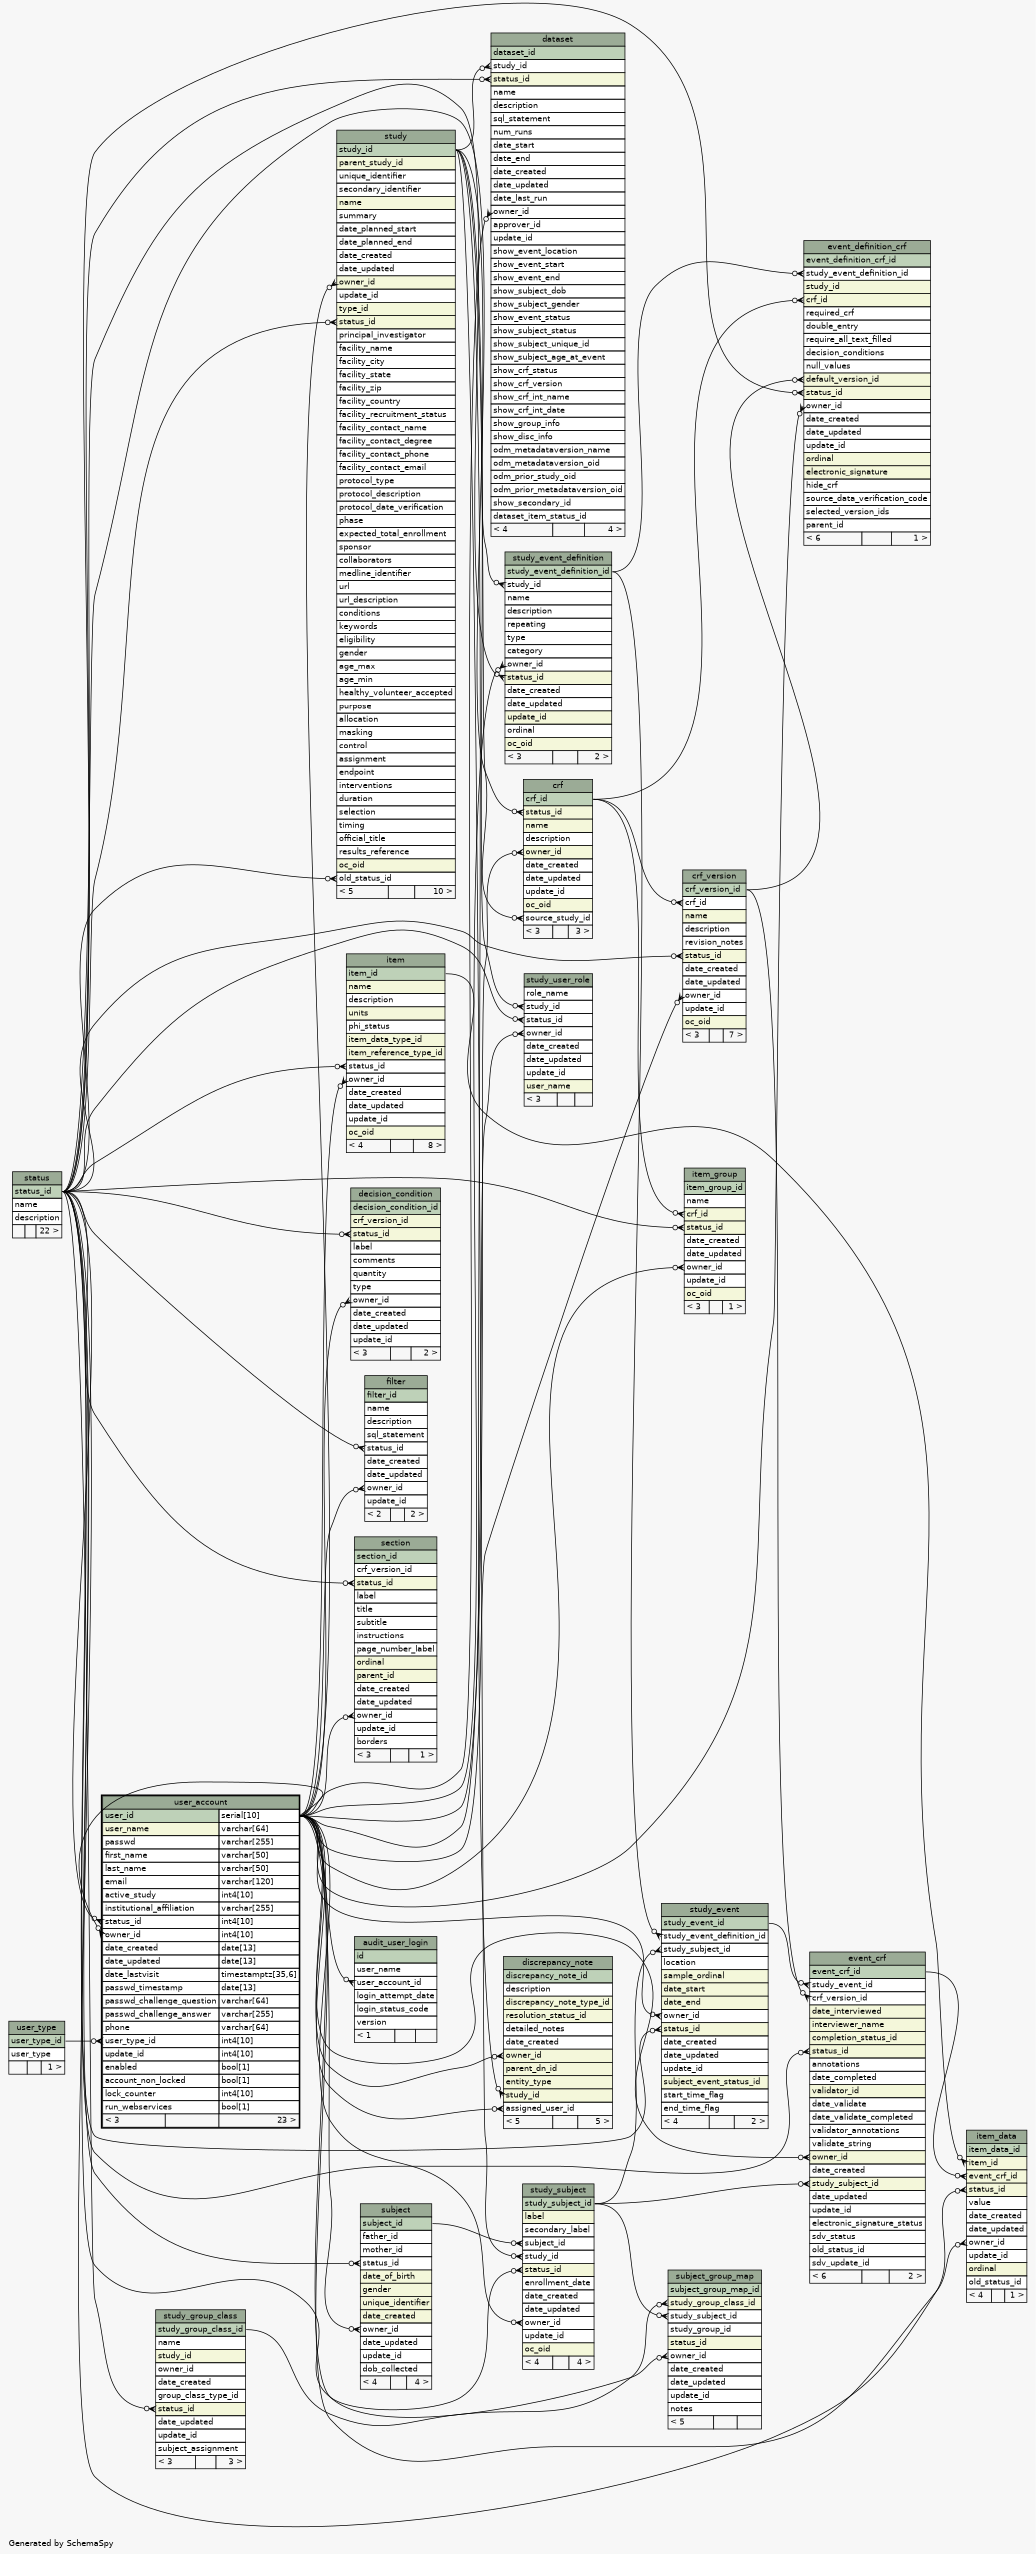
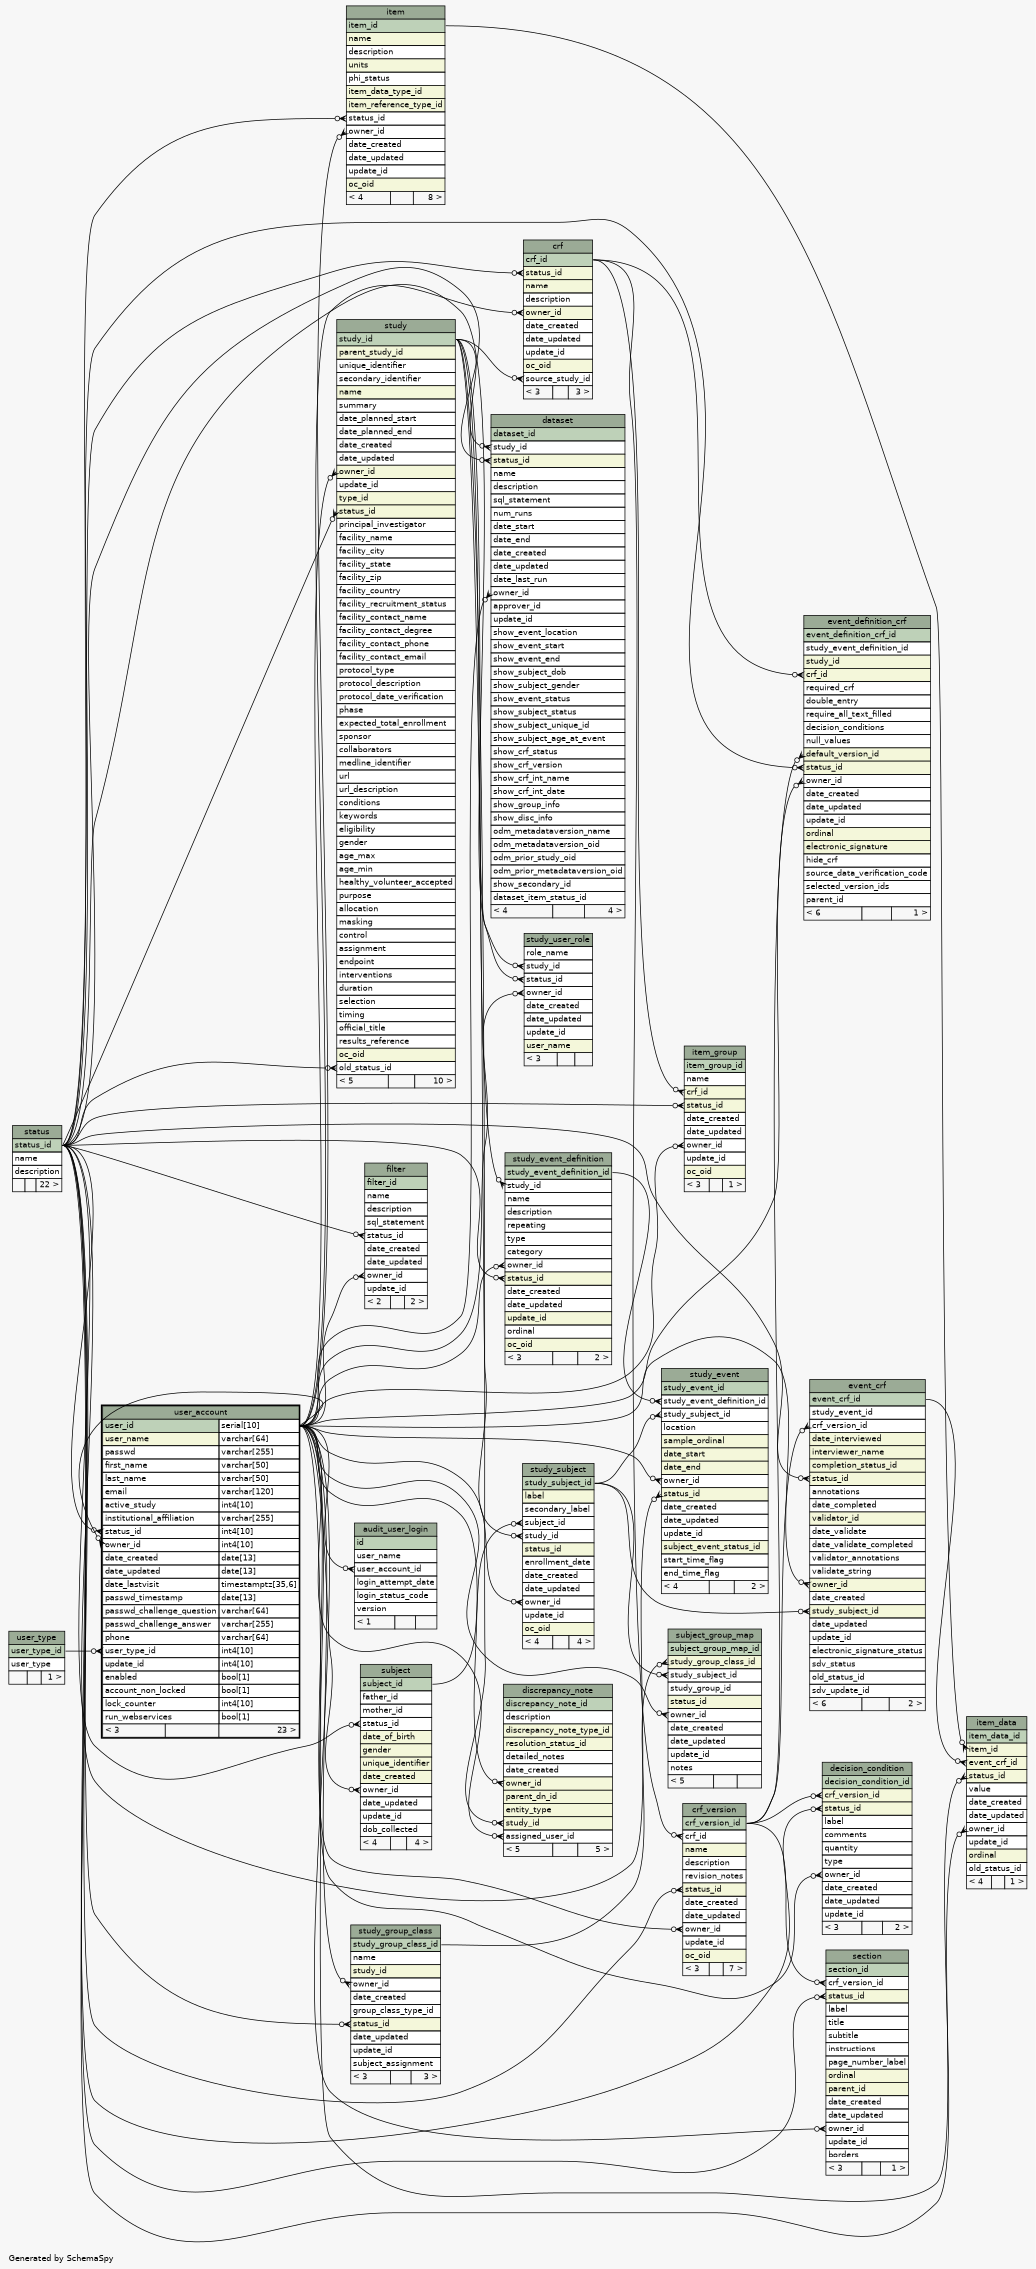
edge "study_event_definition" -> "event_definition_crf": removed
edge "user_account" -> "study_group_class": added
edge "crf_version" -> "decision_condition": added
edge "crf_version" -> "section": added
edge "study_event" -> "event_crf": removed
edge "status" -> "study_subject": removed
